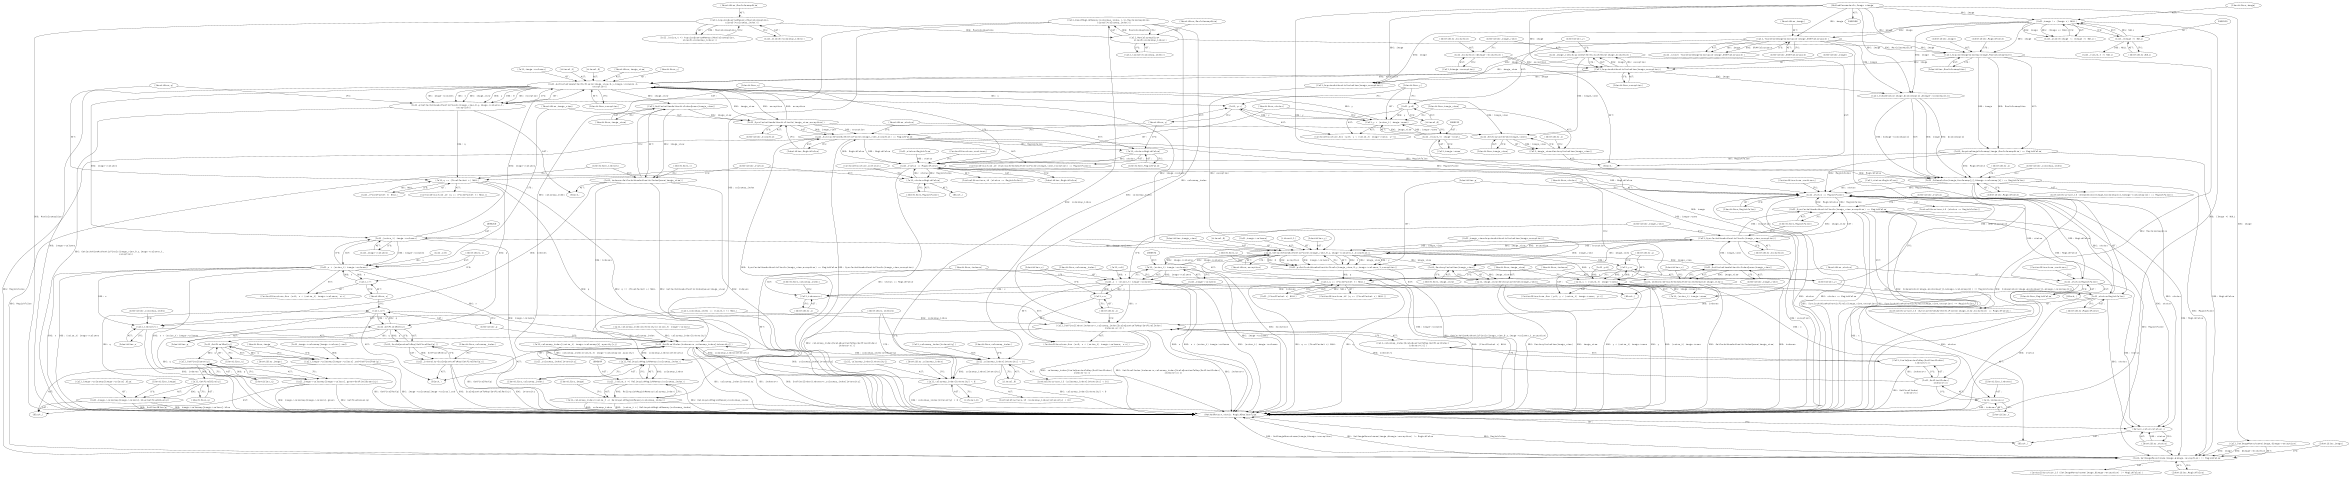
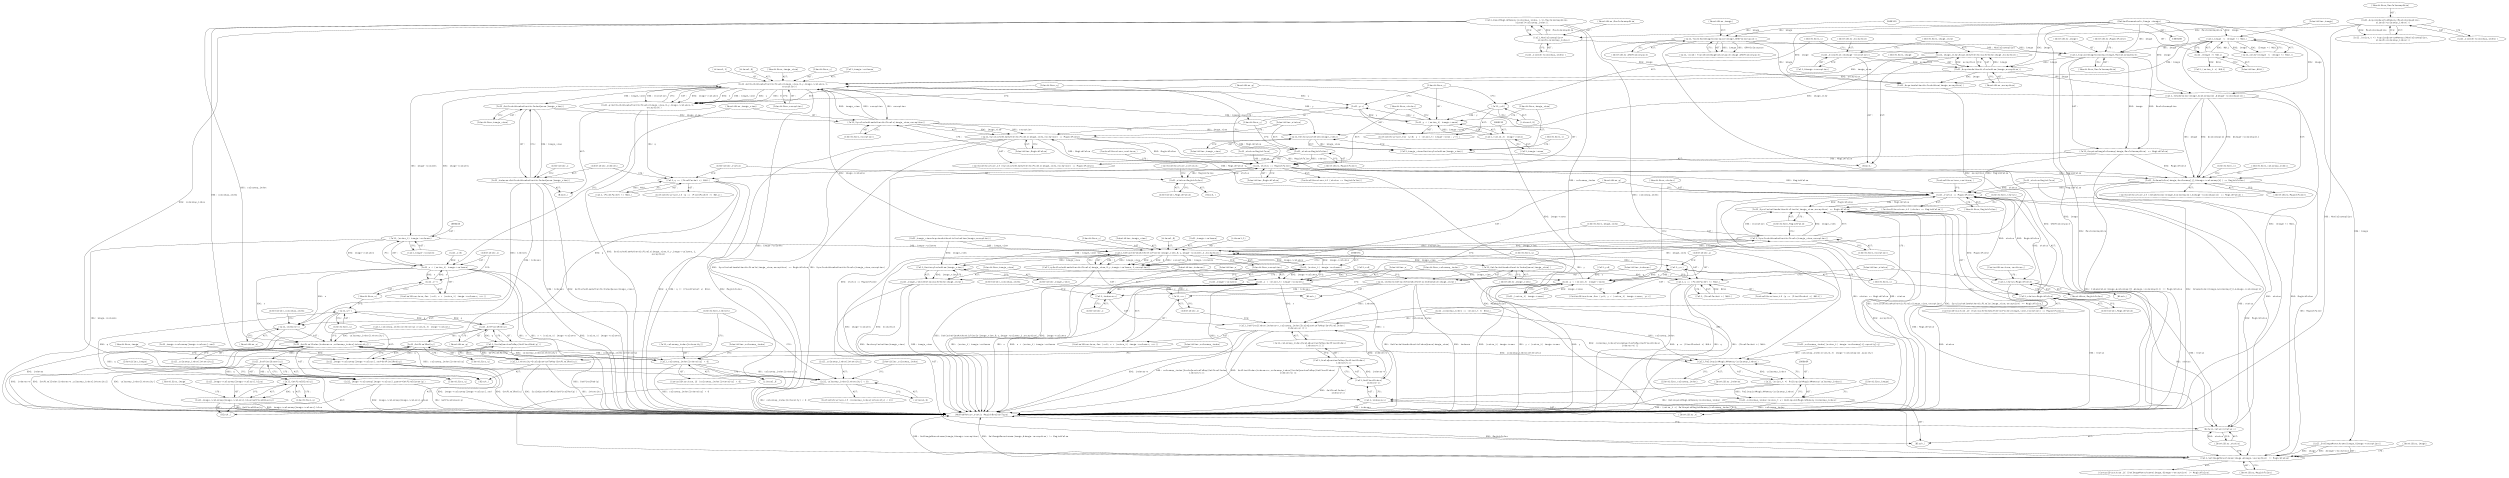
edge "(Call,image != (Image *) NULL)" -> "(Call,TransformImageColorspace(image,GRAYColorspace))": now "1000115" -> "(Call,TransformImageColorspace(image,GRAYColorspace))"
edge "(Call,image->colormap[image->colors].blue=GetPixelBlue(q))" -> "(Call,GetPixelBlue(q))": added, label "CFG:"
